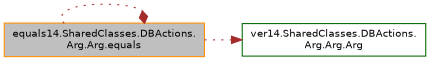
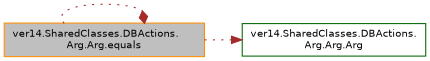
node "equals14.SharedClasses.DBActions. Arg.Arg.equals": label "equals14.SharedClasses.DBActions. Arg.Arg.equals" -> "ver14.SharedClasses.DBActions. Arg.Arg.equals"
